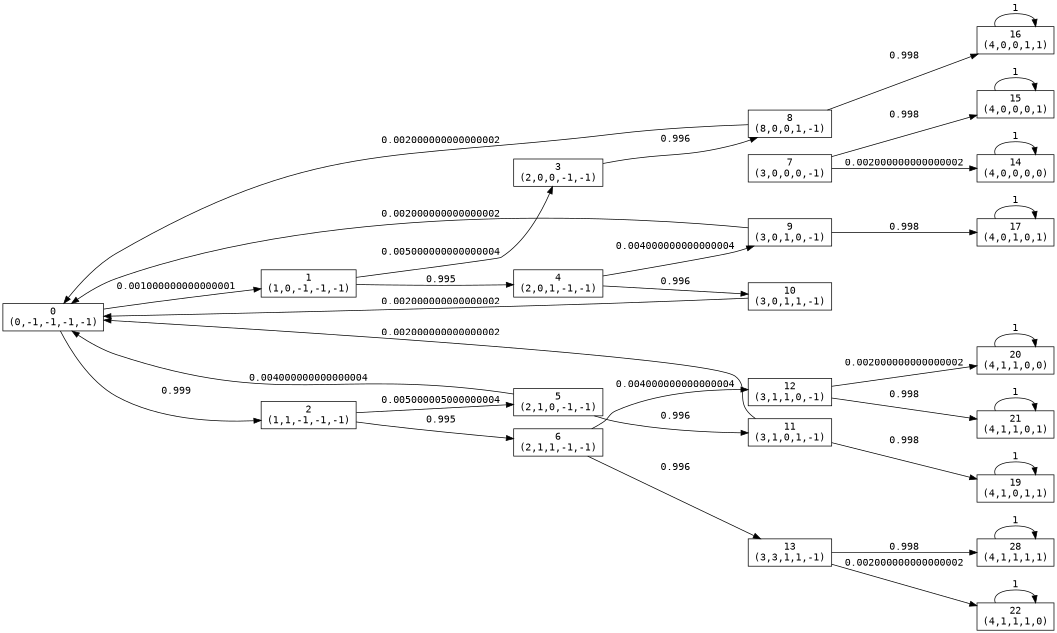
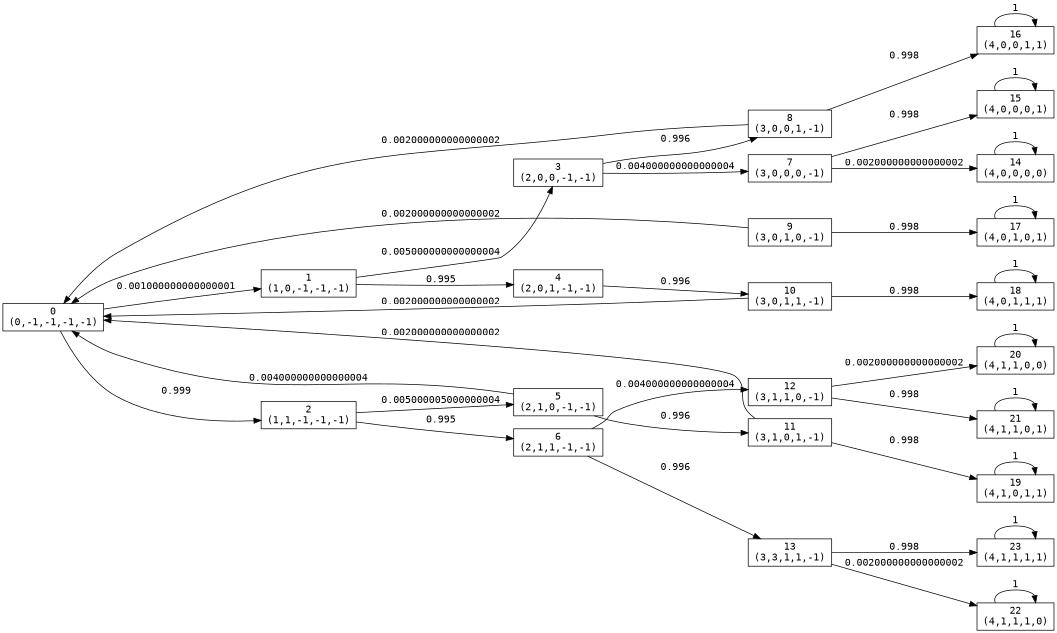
node "8 (8,0,0,1,-1)": label "8 (8,0,0,1,-1)" -> "8 (3,0,0,1,-1)"
edge "3 (2,0,0,-1,-1)" -> "7 (3,0,0,0,-1)": added, label "0.004000000000000004"
edge "4 (2,0,1,-1,-1)" -> "9 (3,0,1,0,-1)": removed, label "0.004000000000000004"
node "18 (4,0,1,1,1)": added
node "28 (4,1,1,1,1)": label "28 (4,1,1,1,1)" -> "23 (4,1,1,1,1)"
